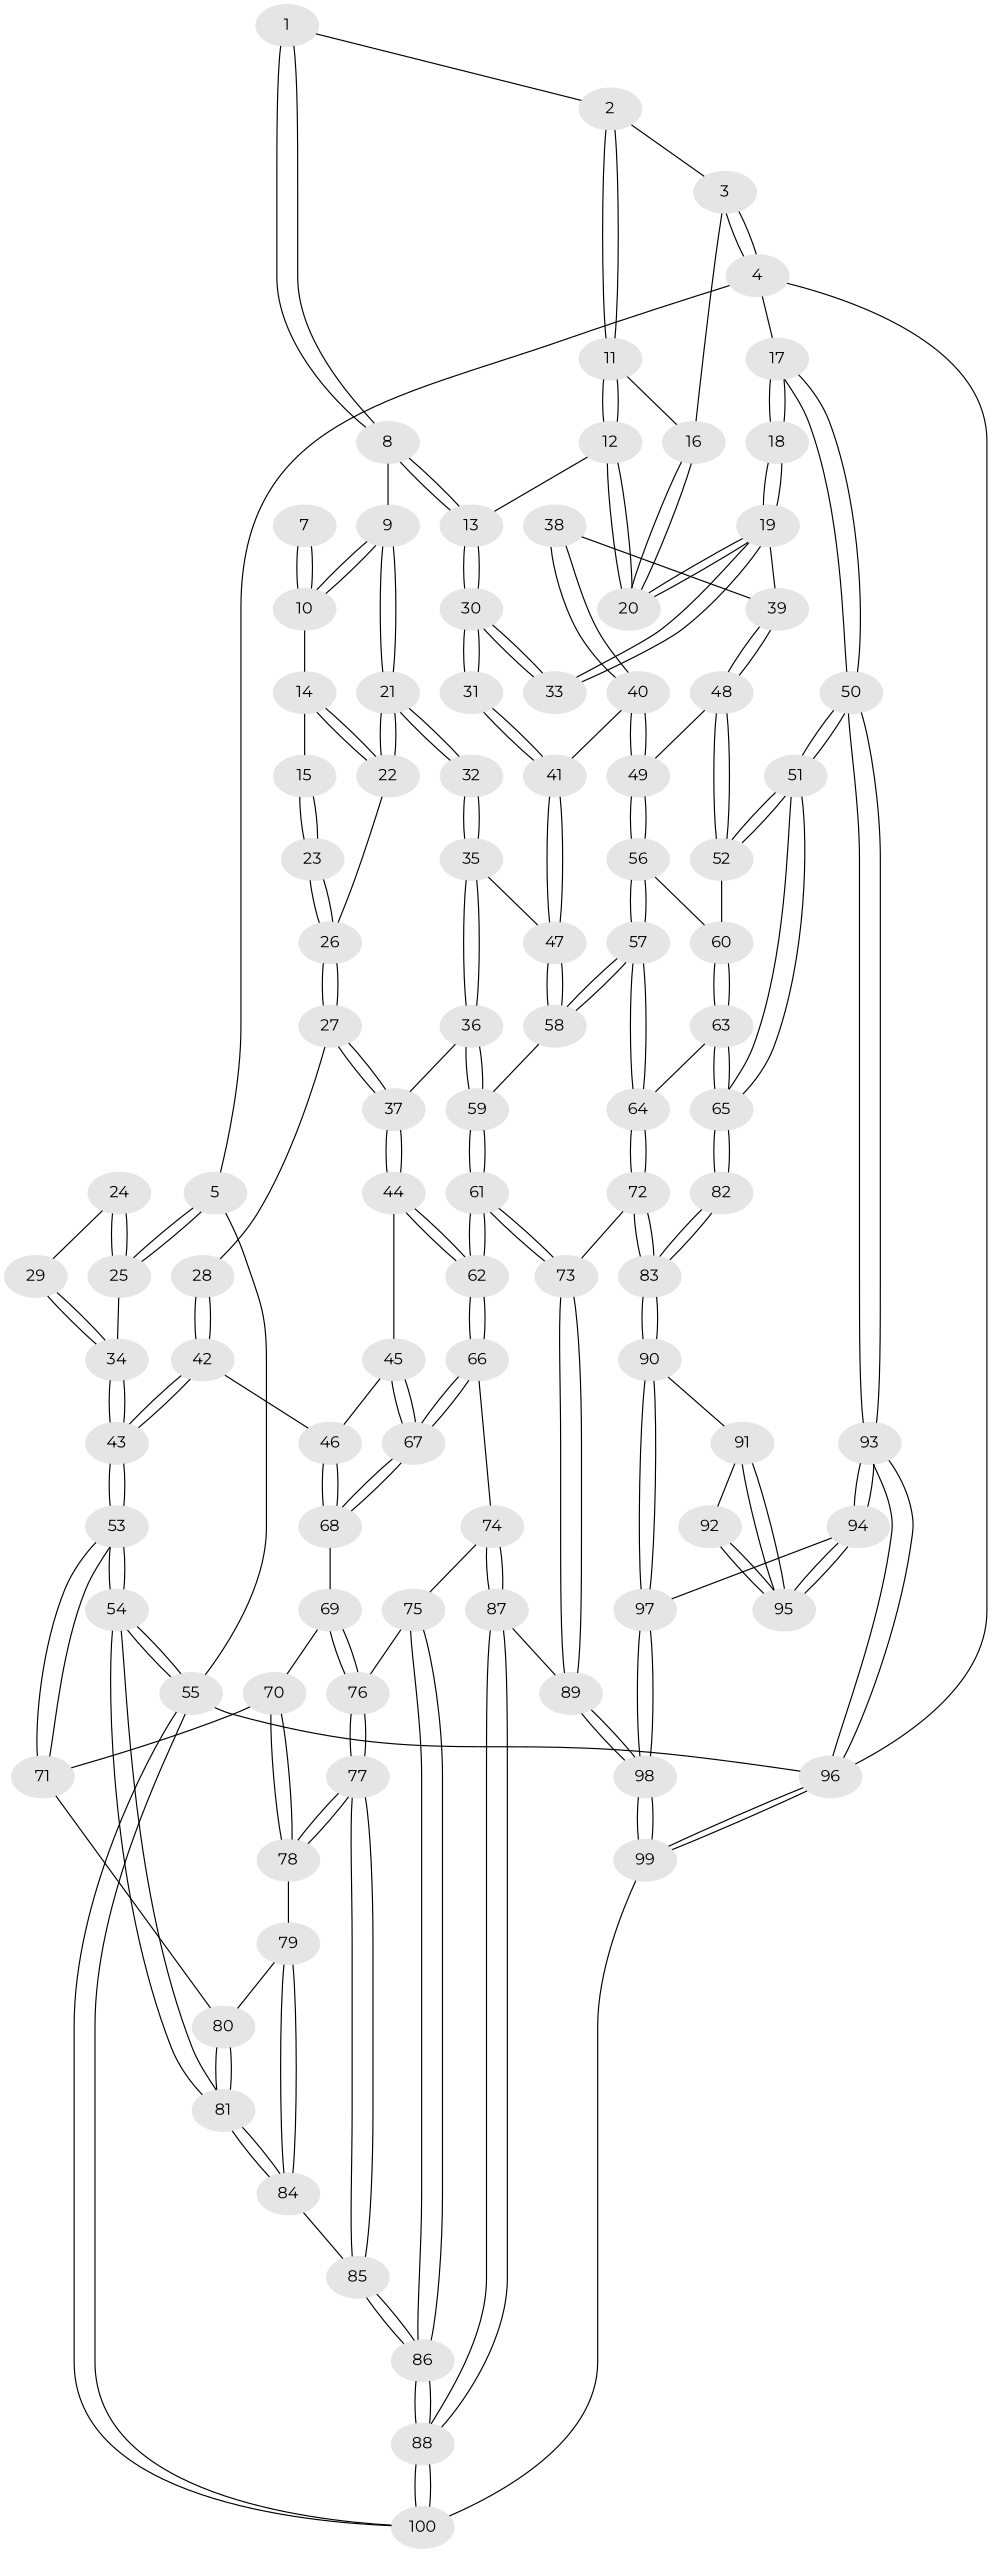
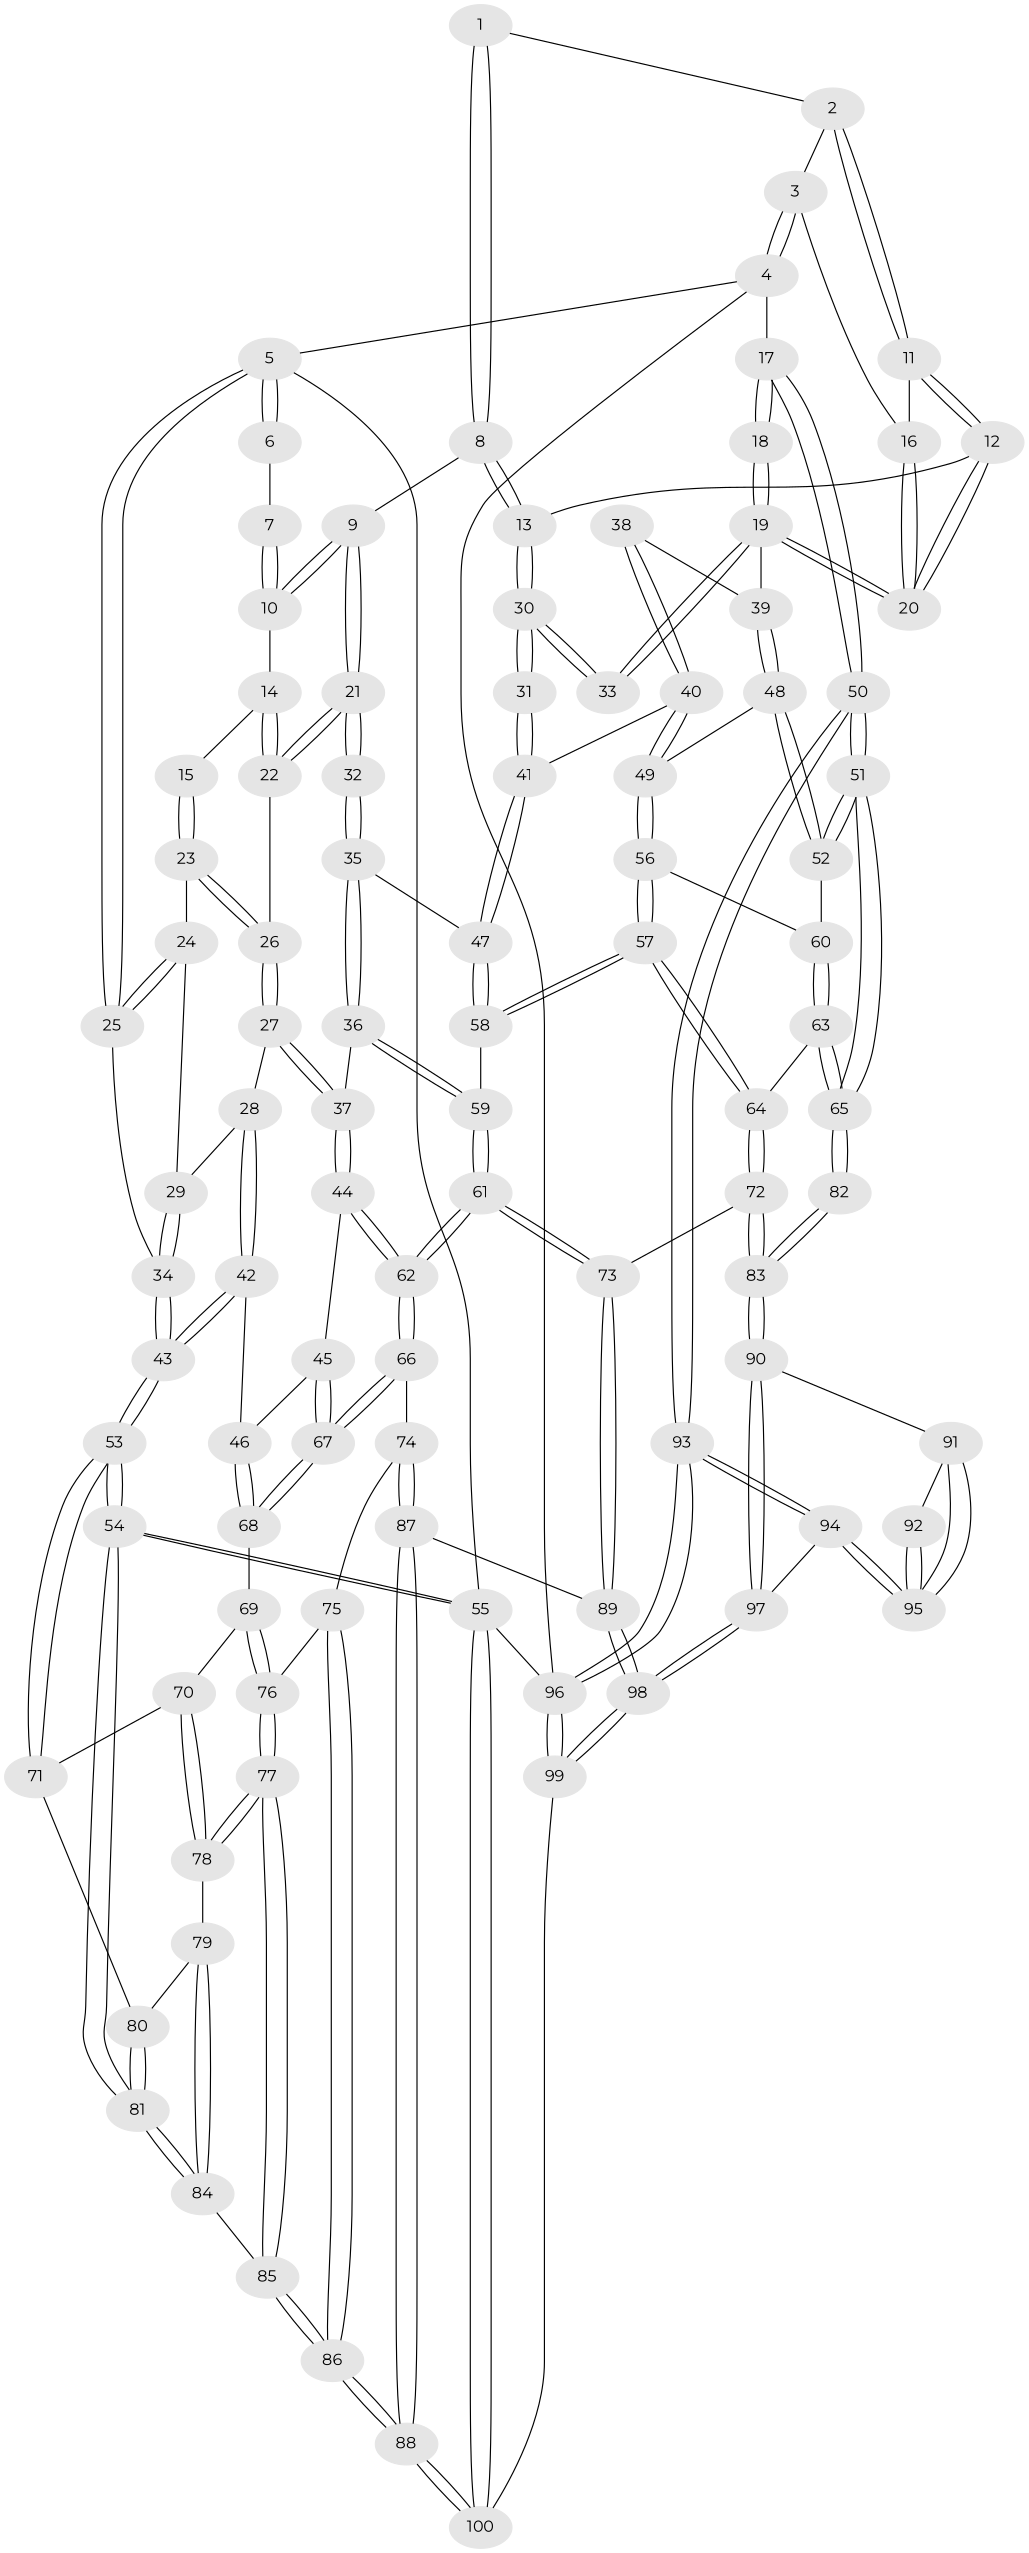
node "6": added
edge "23" -- "24": added
edge "28" -- "29": added
